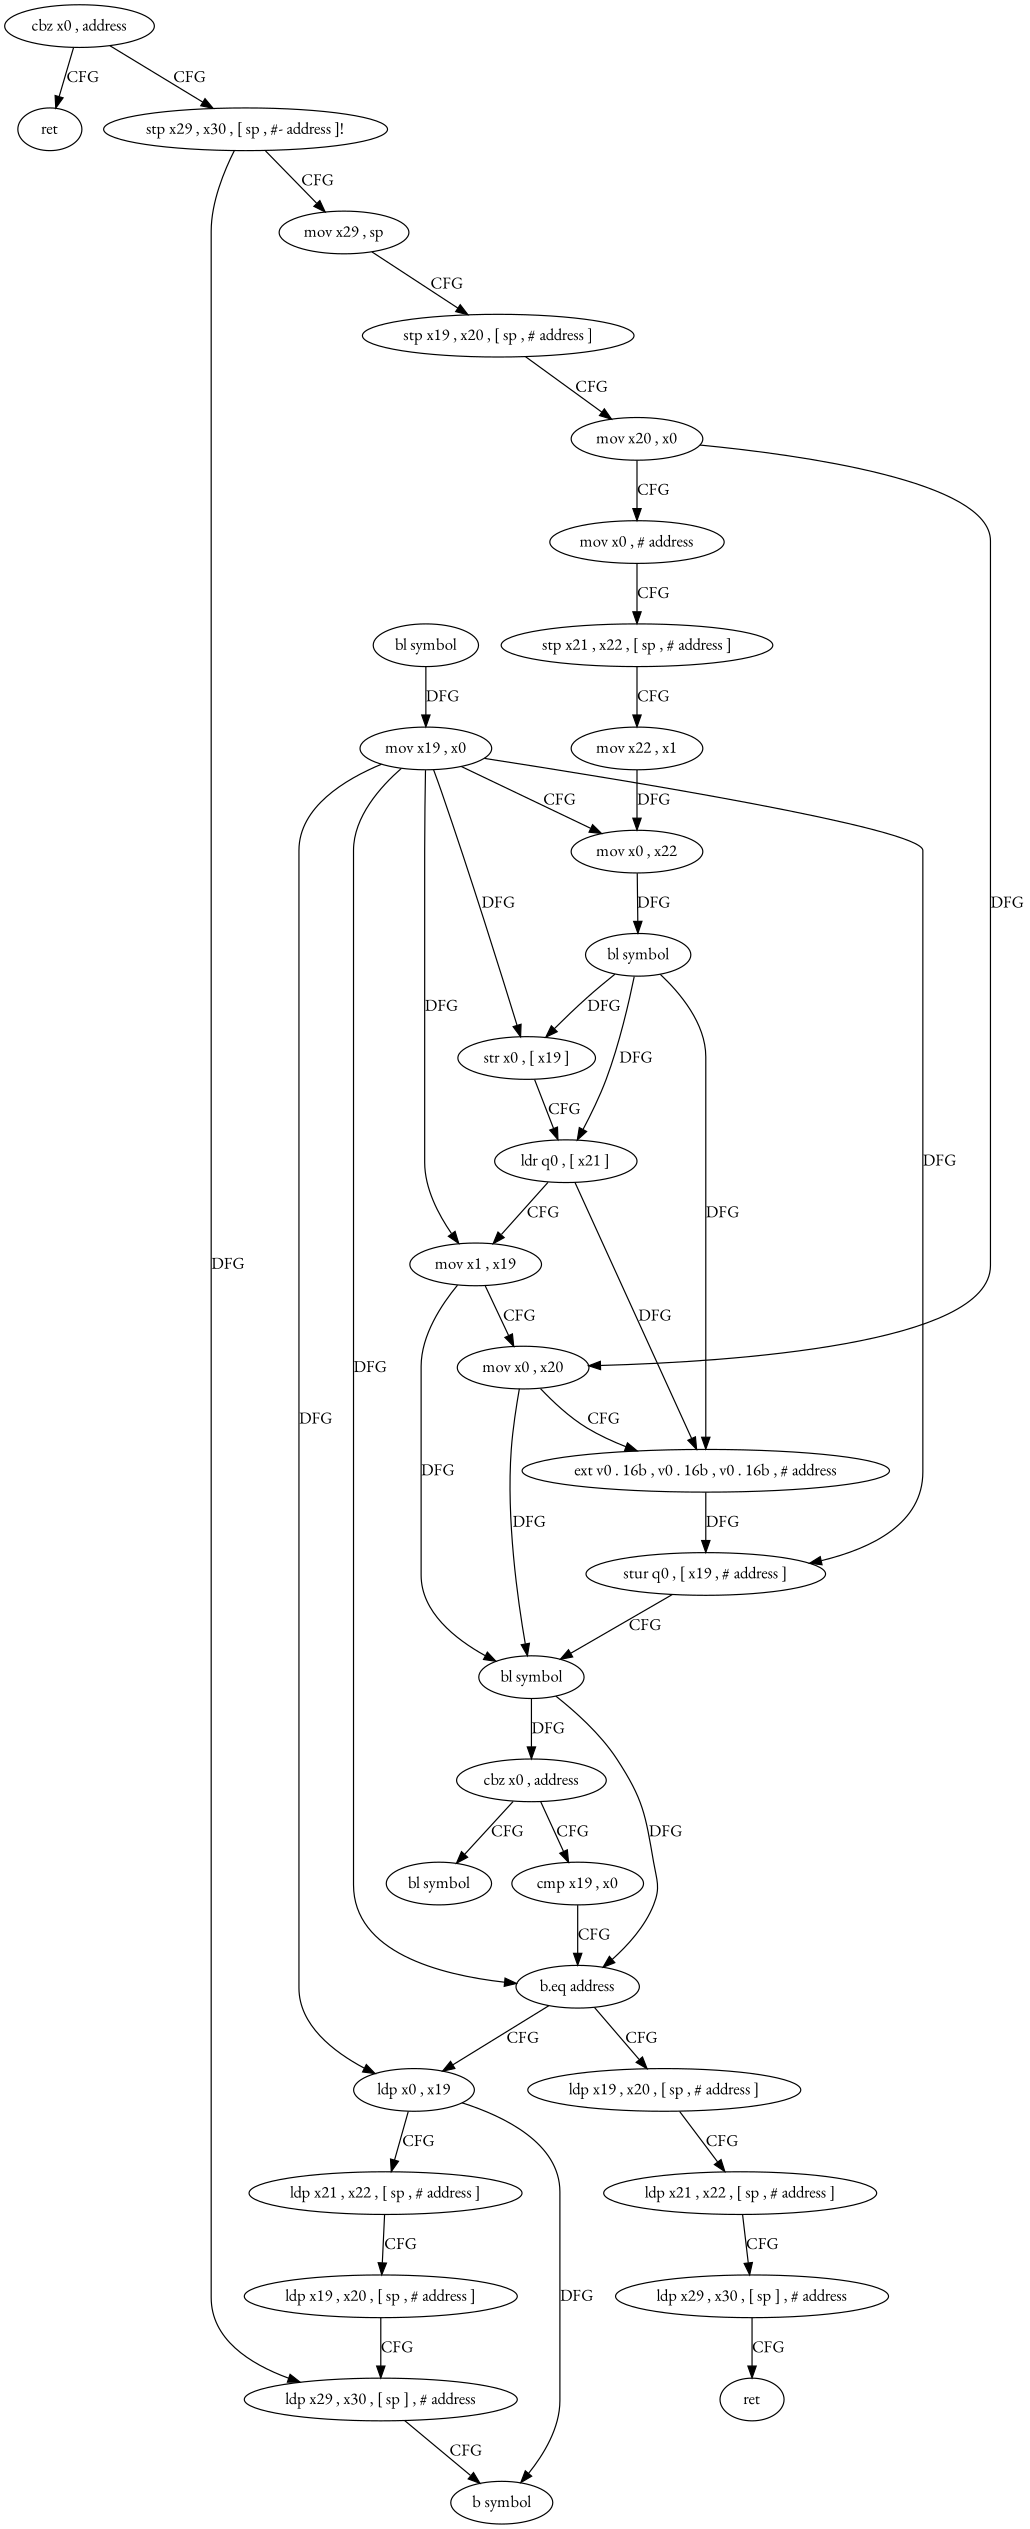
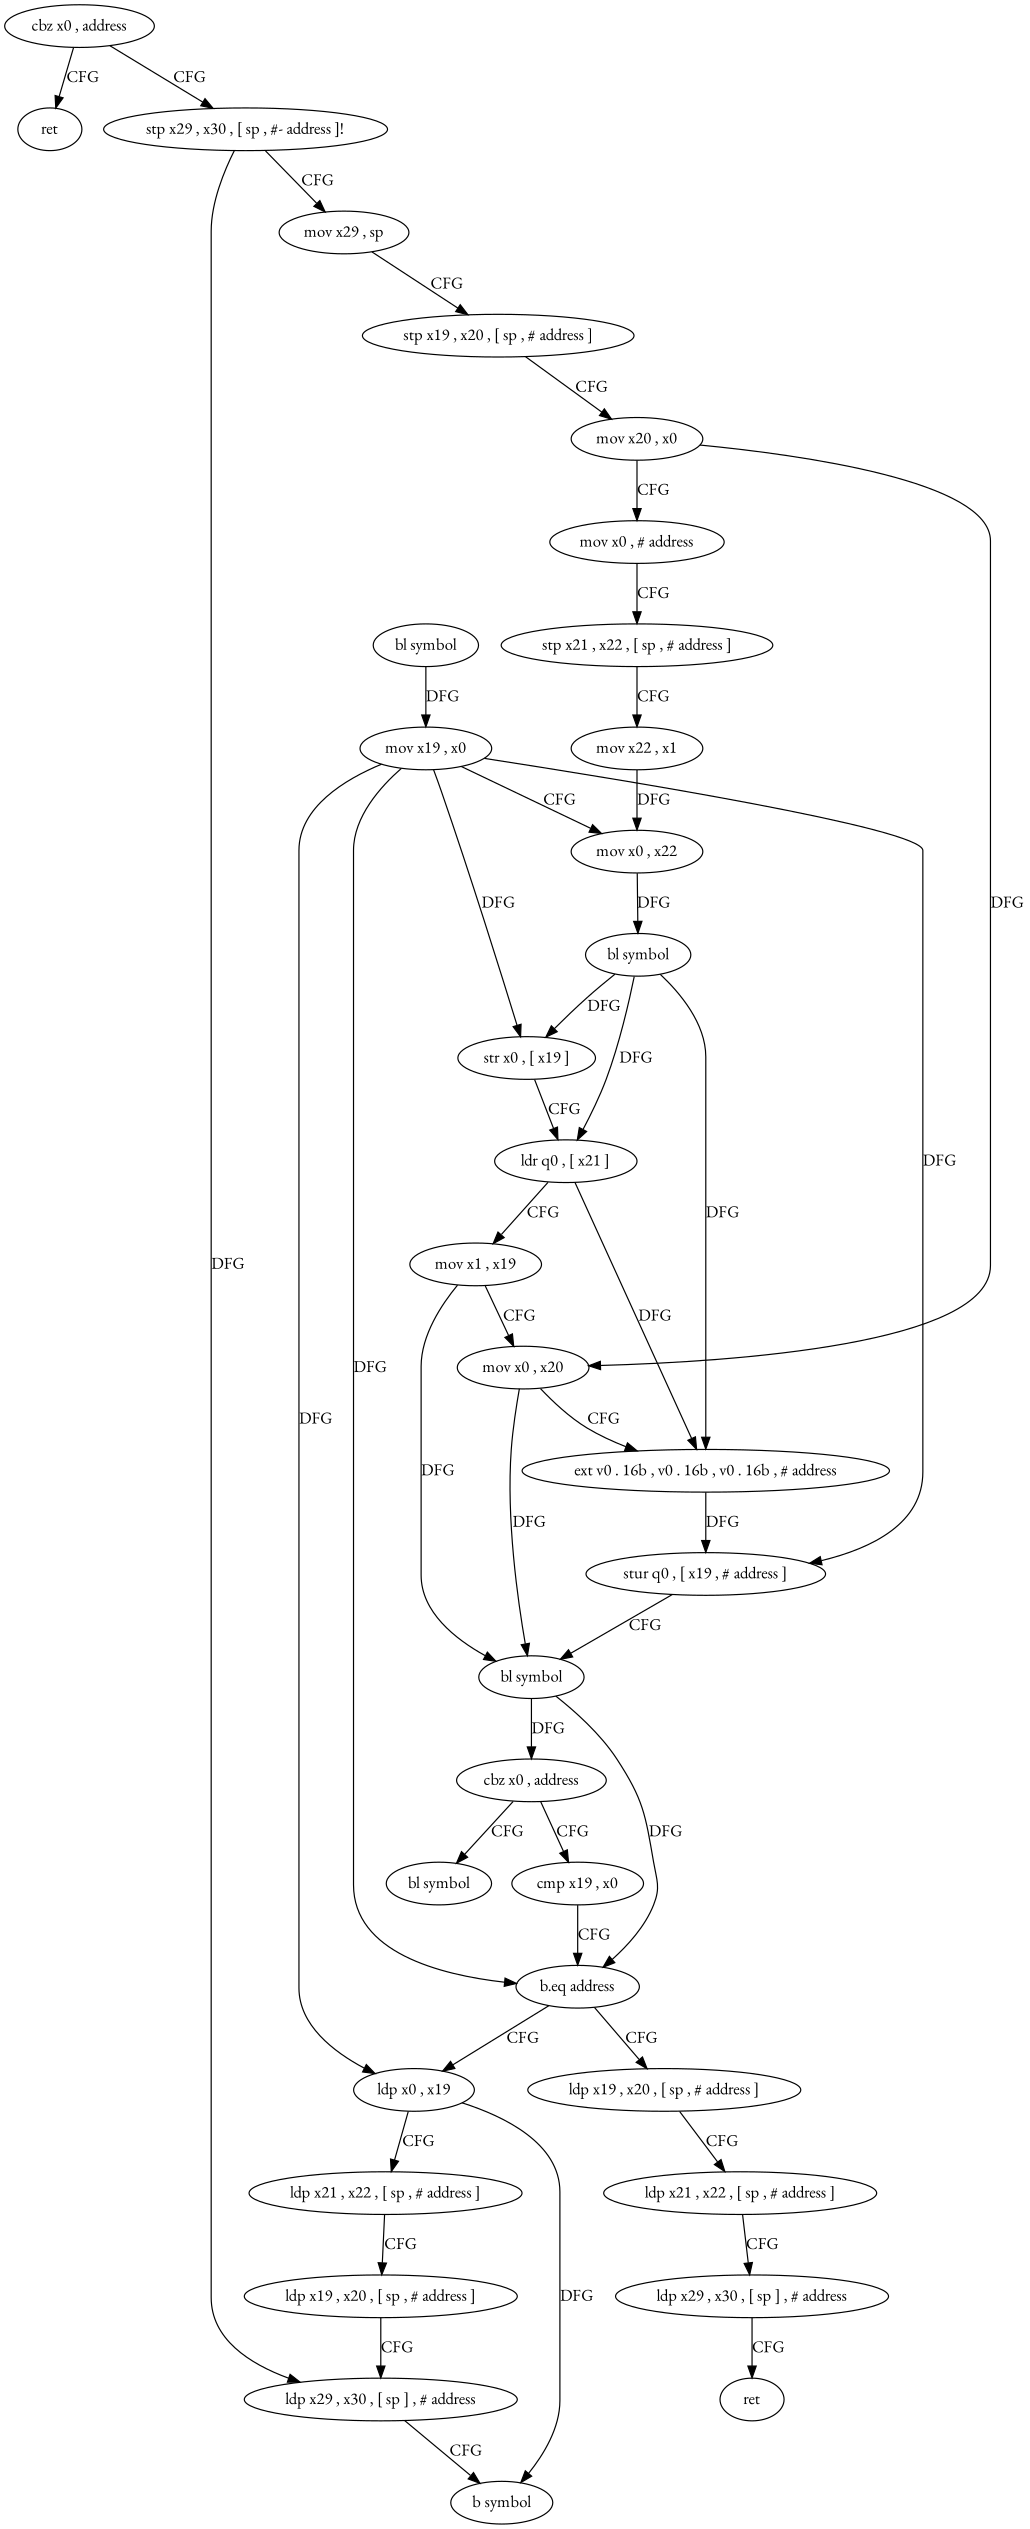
edge "mov x19 , x0" -> "mov x1 , x19": removed, label "DFG"
